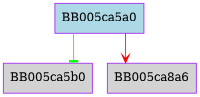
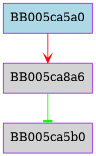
edge "BB005ca5a0" -> "BB005ca5b0": now "BB005ca8a6" -> "BB005ca5b0"
